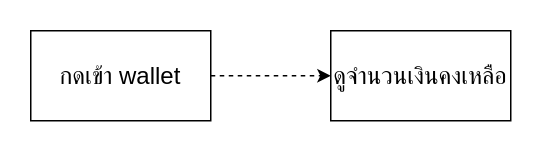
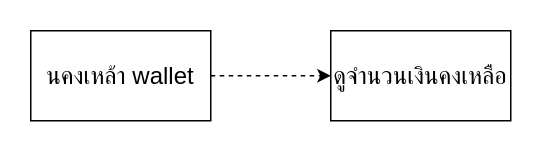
node "กดเข้า wallet": label "กดเข้า wallet" -> "นคงเหล้า wallet"
